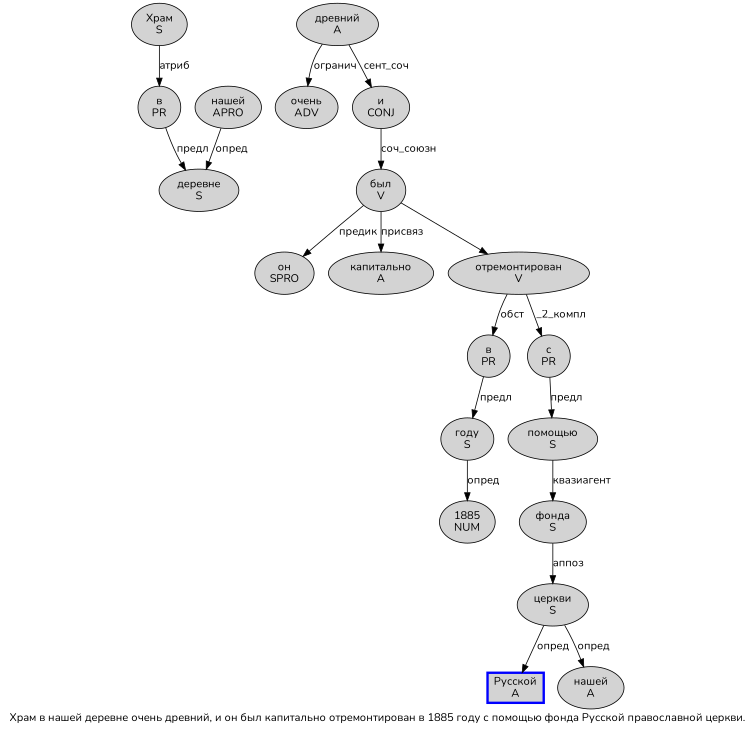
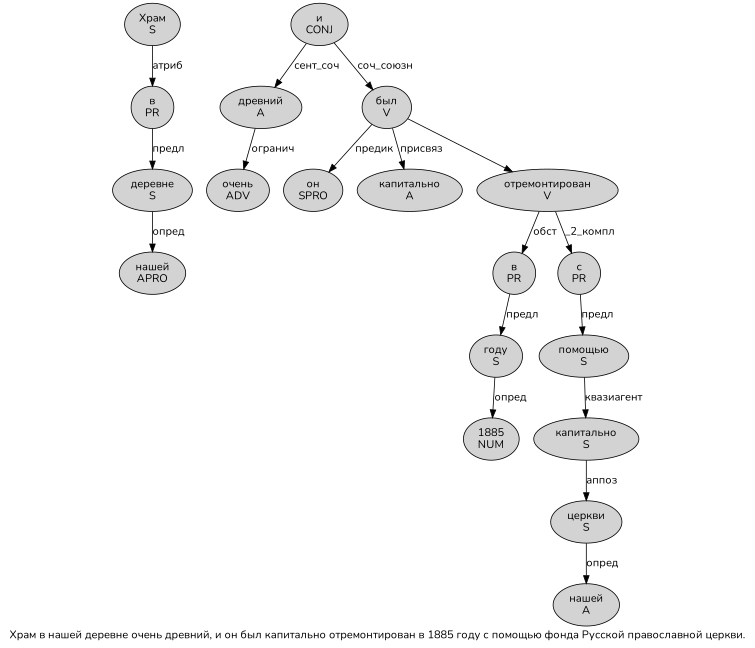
edge "древний A" -> "и CONJ": reversed
edge "нашей APRO" -> "деревне S": reversed
node "фонда S": label "фонда S" -> "капитально S"
node "Русской A": removed
